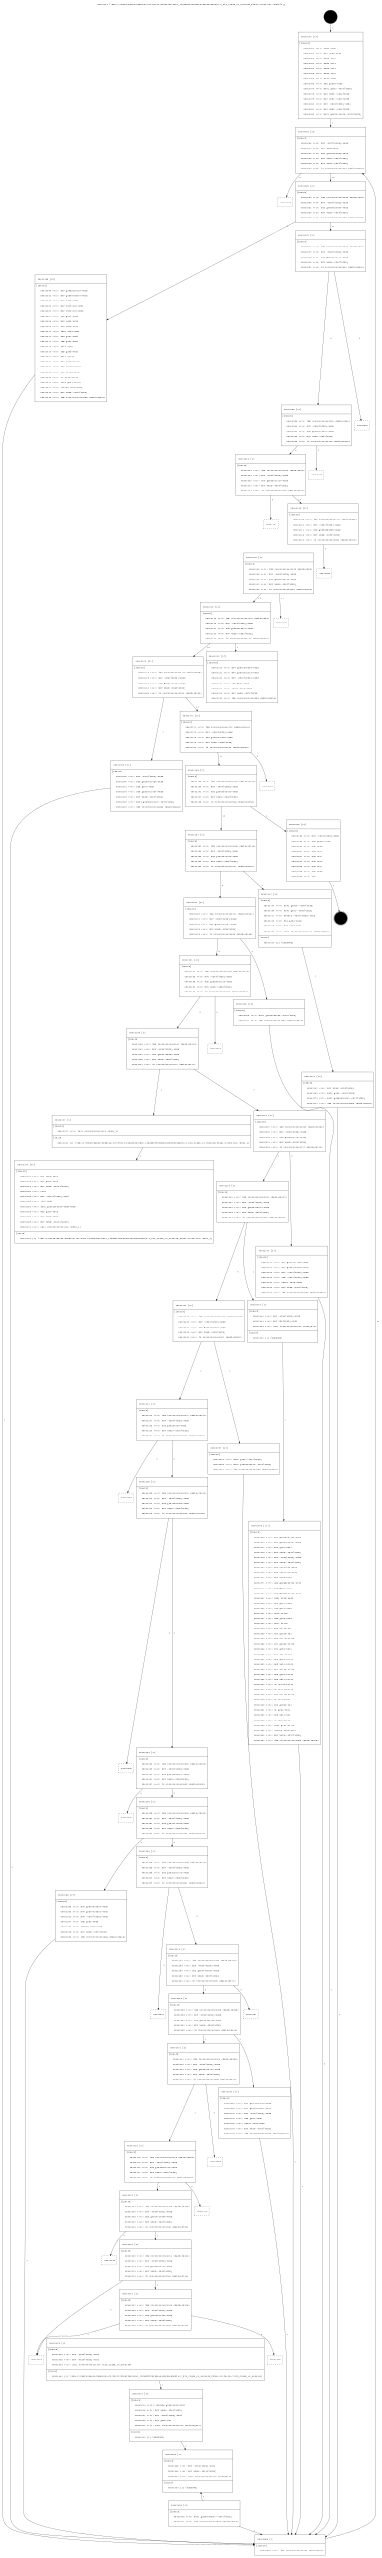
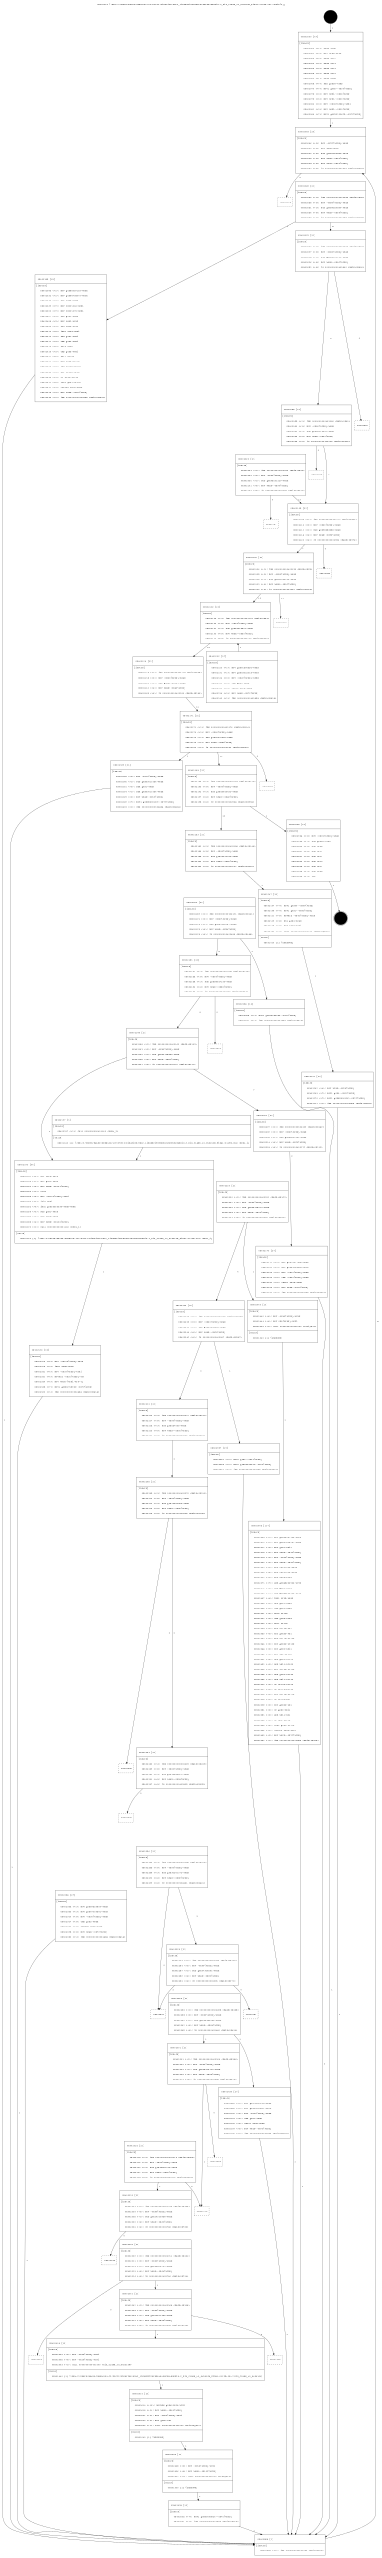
edge "0x40208f [26]" -> "0x4020a9 [25]": removed, label "14"
edge "0x4020db [25]" -> "0x4020f4 [25]": now "0x4020db [25]" -> "0x40210d [25]"
edge "0x40210d [25]" -> "0x402126 [25]": added, label "13"
edge "0x40213f [25]" -> "0x40252c [27]": reversed
edge "0x402158 [25]" -> "0x4025e9 [31]": now "0x402171 [25]" -> "0x4025e9 [31]"
edge "0x4021a3 [25]" -> "0x4021bc [25]": removed, label "9"
edge "0x4021ee [25]" -> "0x402597 [5]": now "0x4021ee [25]" -> "0x40259c [44]"
edge "0x402207 [25]" -> "0x402220 [25]": removed, label "5"
node "0x4025c8 [33]": added
node "0x4028a4": removed
node "0x40229d [25]": removed
edge "0x4022cf [25]" -> "0x4022e8 [25]": now "0x4022cf [25]" -> "0x402a81"
edge "0x402301 [25]" -> "0x40231a [25]": now "0x402301 [25]" -> "0x40275f"
edge "0x402333 [25]" -> "0x40234c [25]": removed, label "1"
edge "0x402365 [25]" -> "0x402786": now "0x402365 [25]" -> "0x402608 [12]"
edge "0x40263a [12]" -> "0x40262b [15]": reversed
